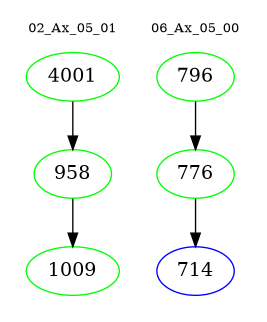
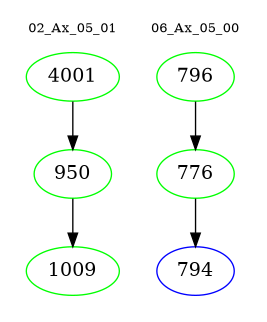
node "958": label "958" -> "950"
node "714": label "714" -> "794"
